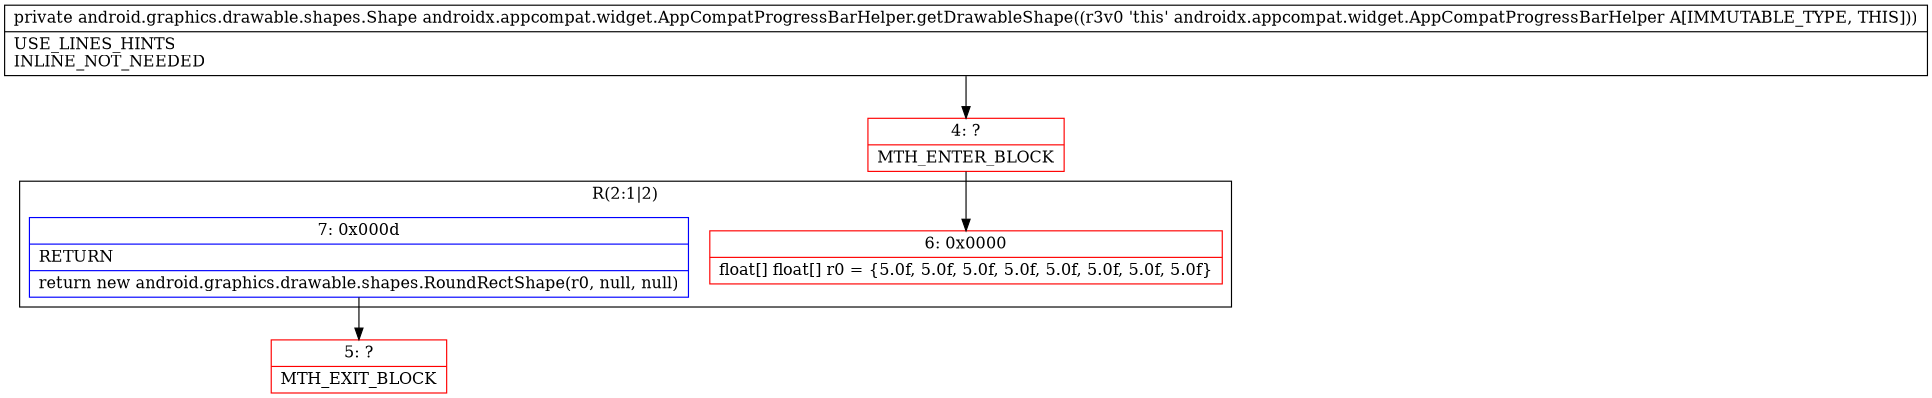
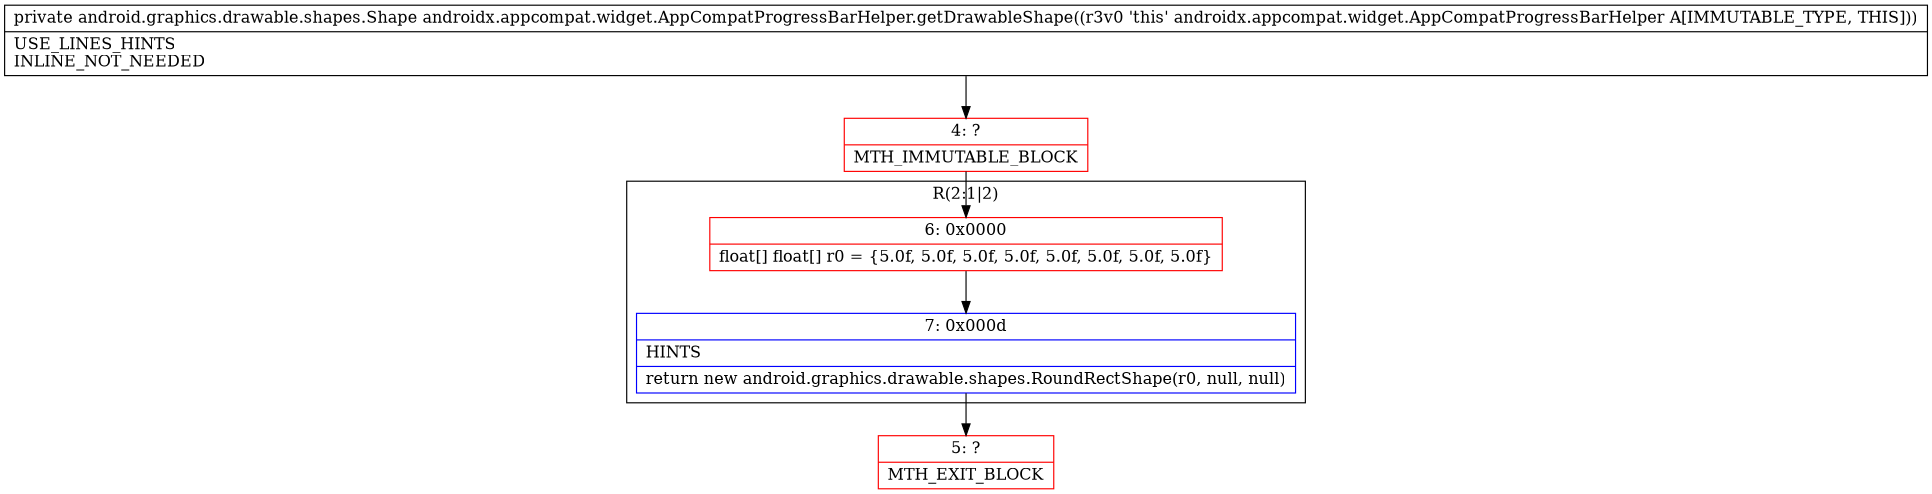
node "4: ?": text "MTH_ENTER_BLOCK" -> "MTH_IMMUTABLE_BLOCK"
node "7: 0x000d": text "RETURN" -> "HINTS"
edge "6: 0x0000" -> "7: 0x000d": added
